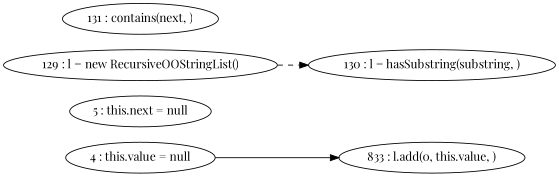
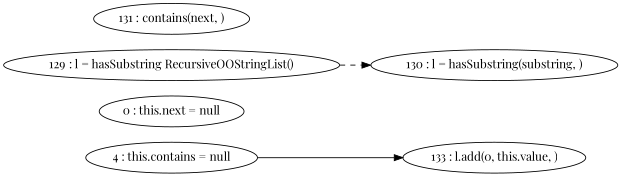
node "129 : l = new RecursiveOOStringList()": label "129 : l = new RecursiveOOStringList()" -> "129 : l = hasSubstring RecursiveOOStringList()"
node "5 : this.next = null": label "5 : this.next = null" -> "0 : this.next = null"
node "4 : this.value = null": label "4 : this.value = null" -> "4 : this.contains = null"
node "833 : l.add(0, this.value, )": label "833 : l.add(0, this.value, )" -> "133 : l.add(0, this.value, )"
